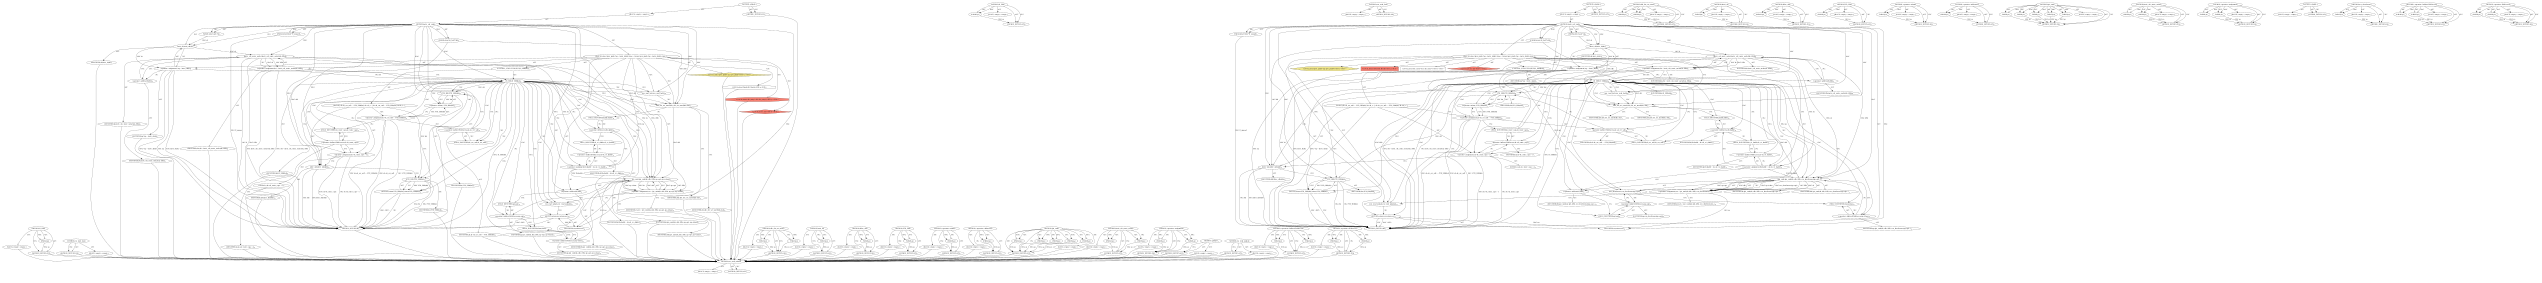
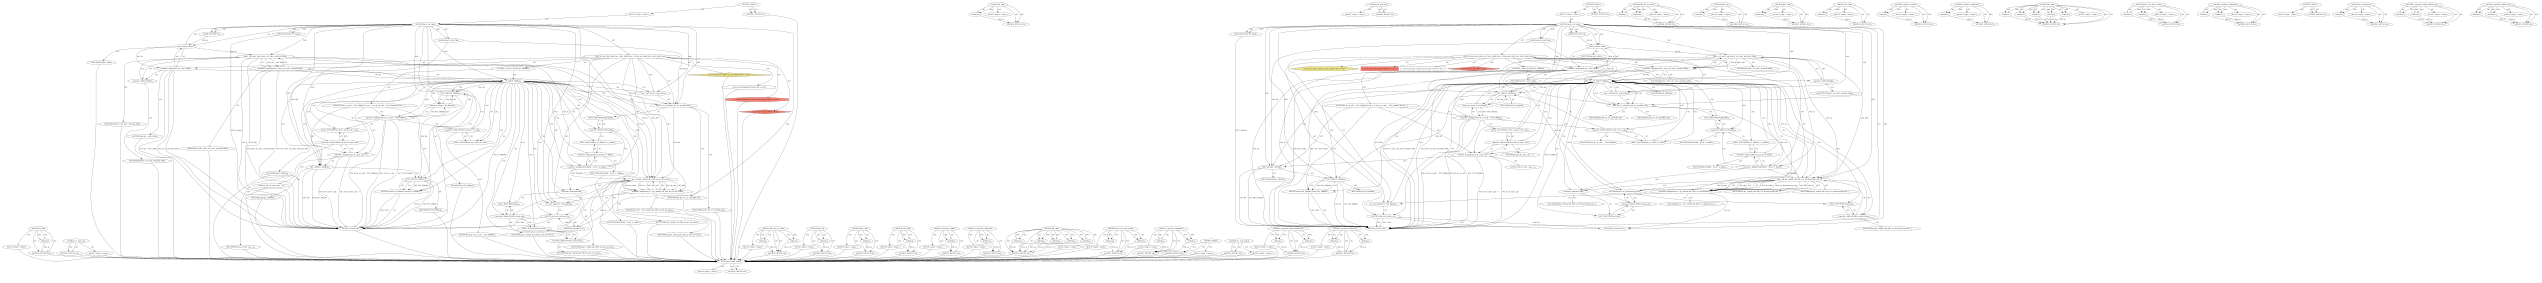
node "(IDENTIFIER,np,rcu_dereference(np->opt))": removed
